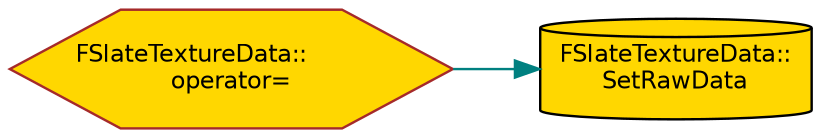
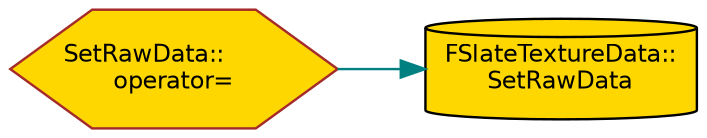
node "FSlateTextureData:: operator=": label "FSlateTextureData:: operator=" -> "SetRawData:: operator="
